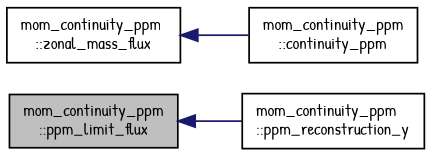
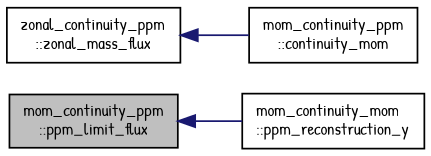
node "mom_continuity_ppm ::zonal_mass_flux": label "mom_continuity_ppm ::zonal_mass_flux" -> "zonal_continuity_ppm ::zonal_mass_flux"
node "mom_continuity_ppm ::continuity_ppm": label "mom_continuity_ppm ::continuity_ppm" -> "mom_continuity_ppm ::continuity_mom"
node "mom_continuity_ppm ::ppm_reconstruction_y": label "mom_continuity_ppm ::ppm_reconstruction_y" -> "mom_continuity_mom ::ppm_reconstruction_y"
